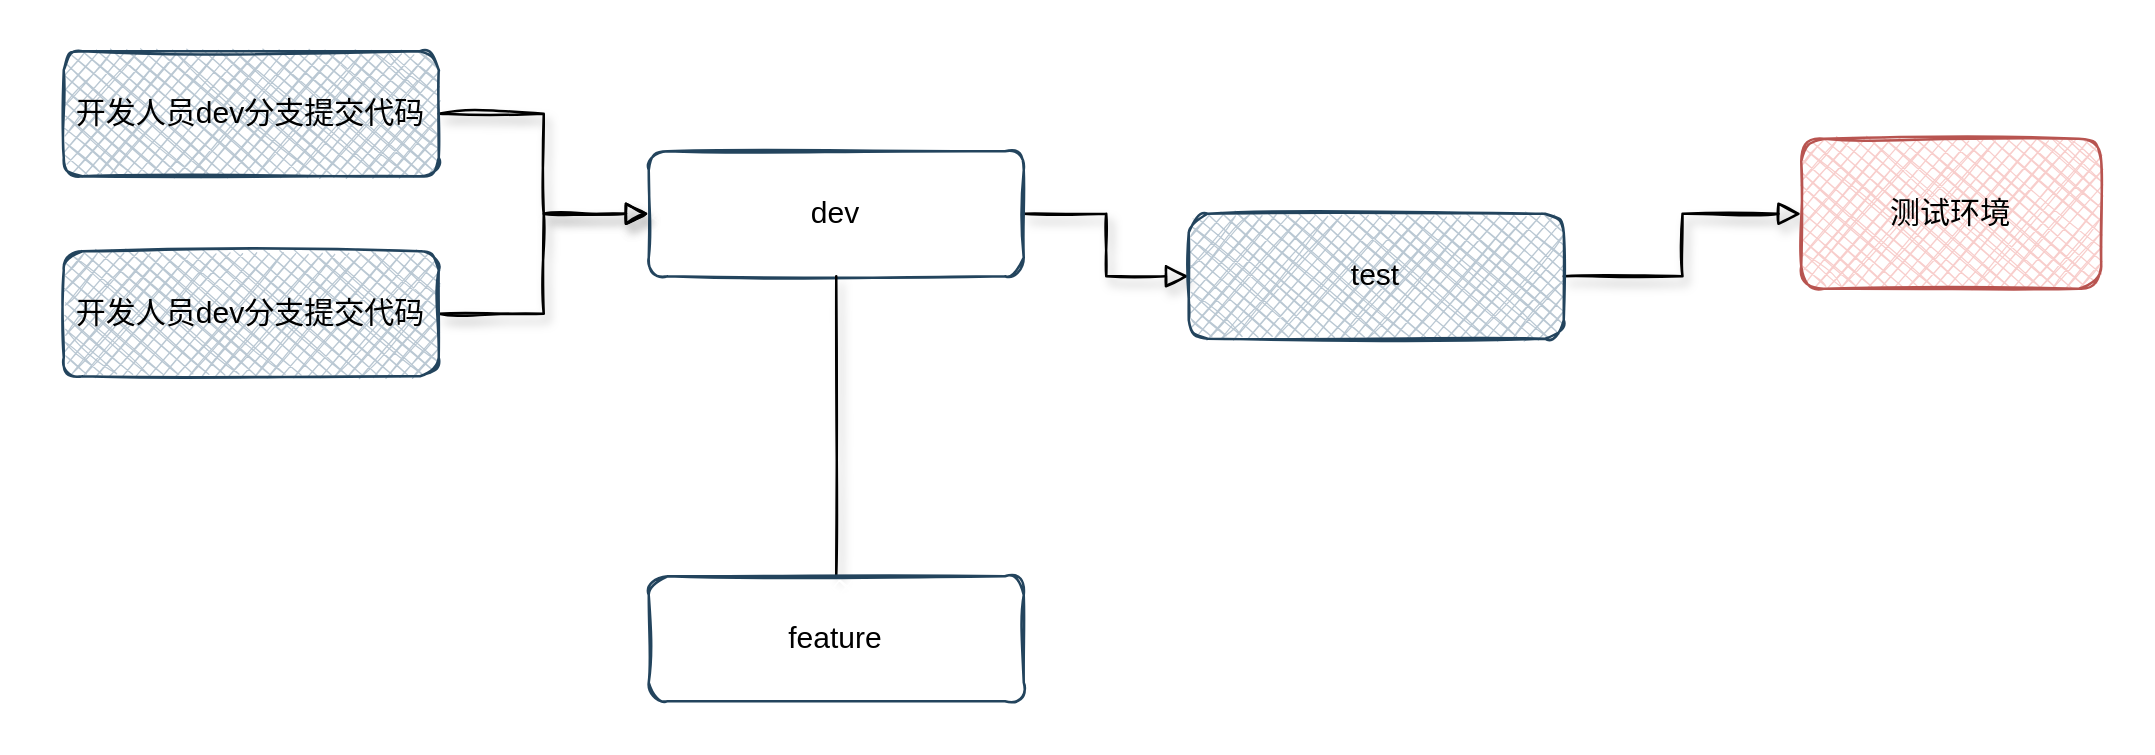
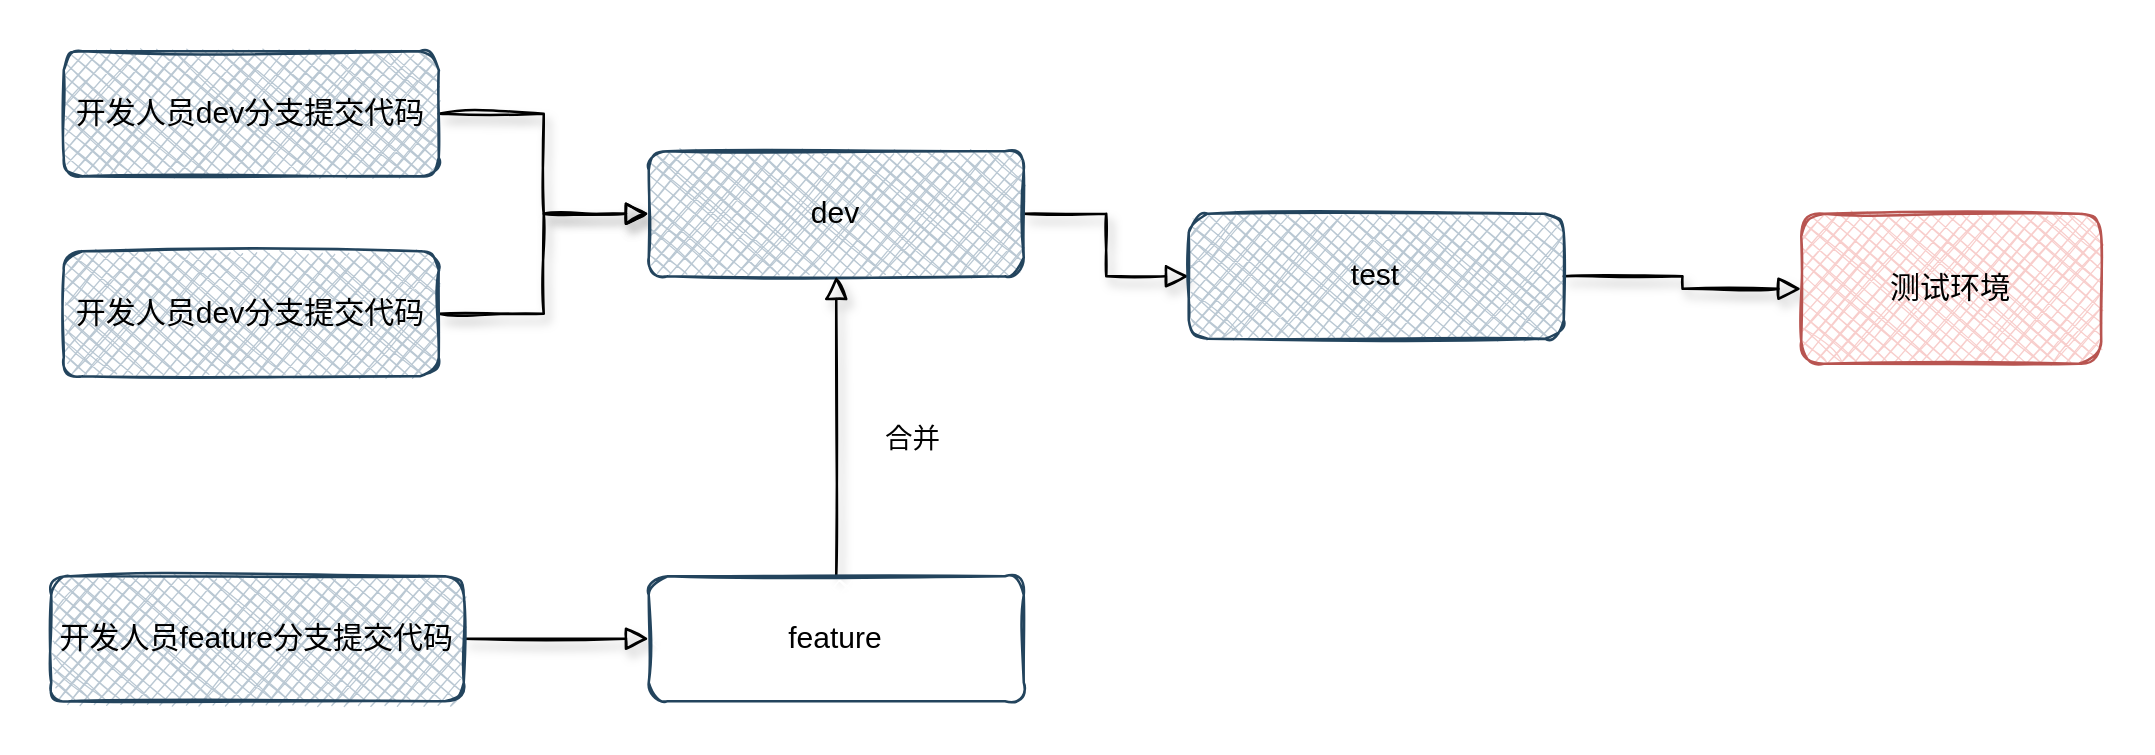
node "dev": fillcolor #ffffff -> #bac8d3
node "测试环境": moved (1951, 214) -> (1951, 289)
edge "dev" -- "feature": arrowhead none -> block
node "合并": added
node "开发人员feature分支提交代码": added
edge "开发人员feature分支提交代码" -> "feature": added
